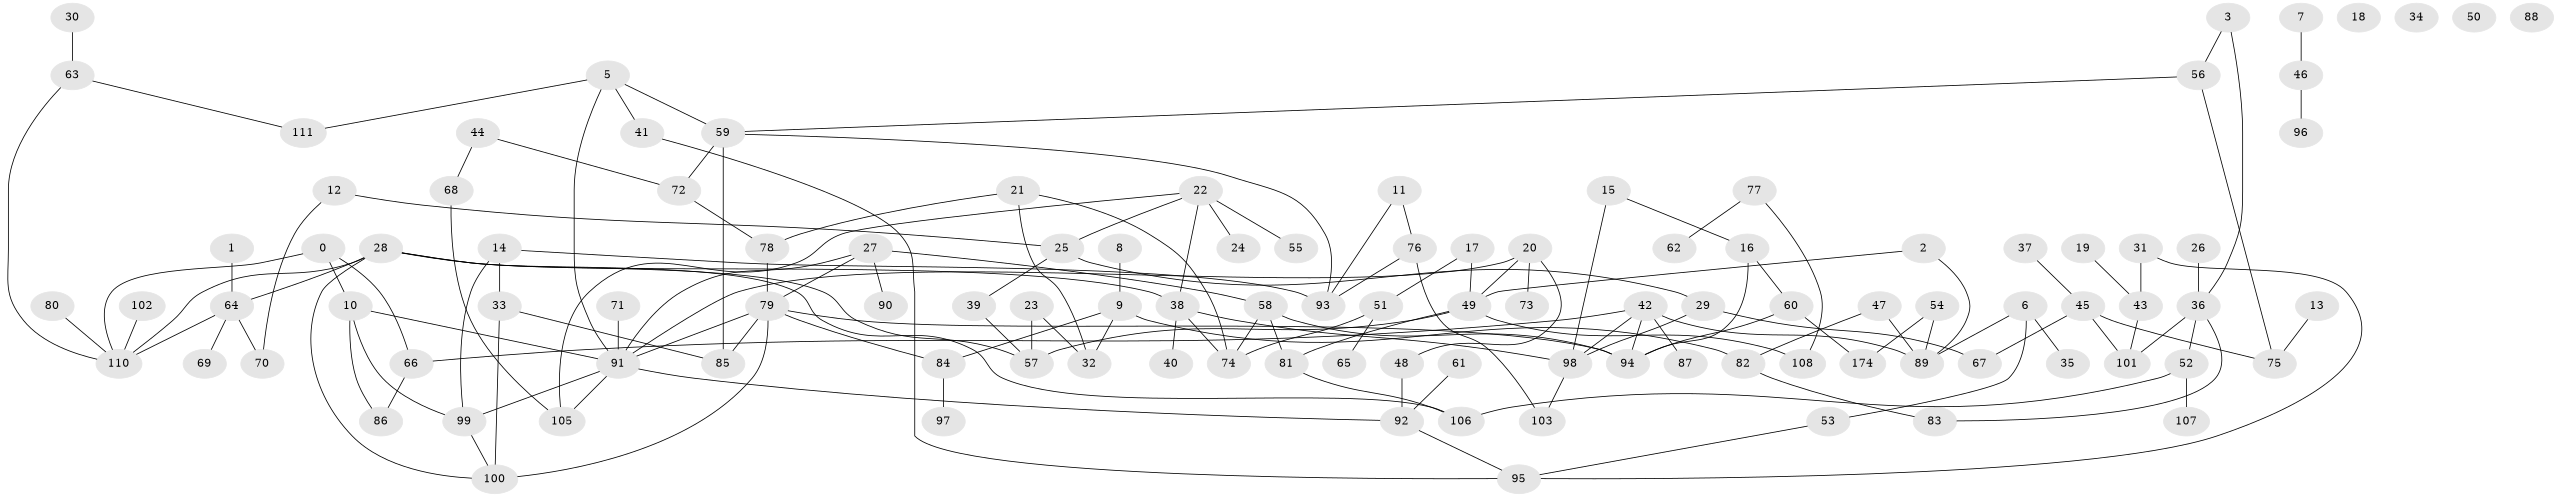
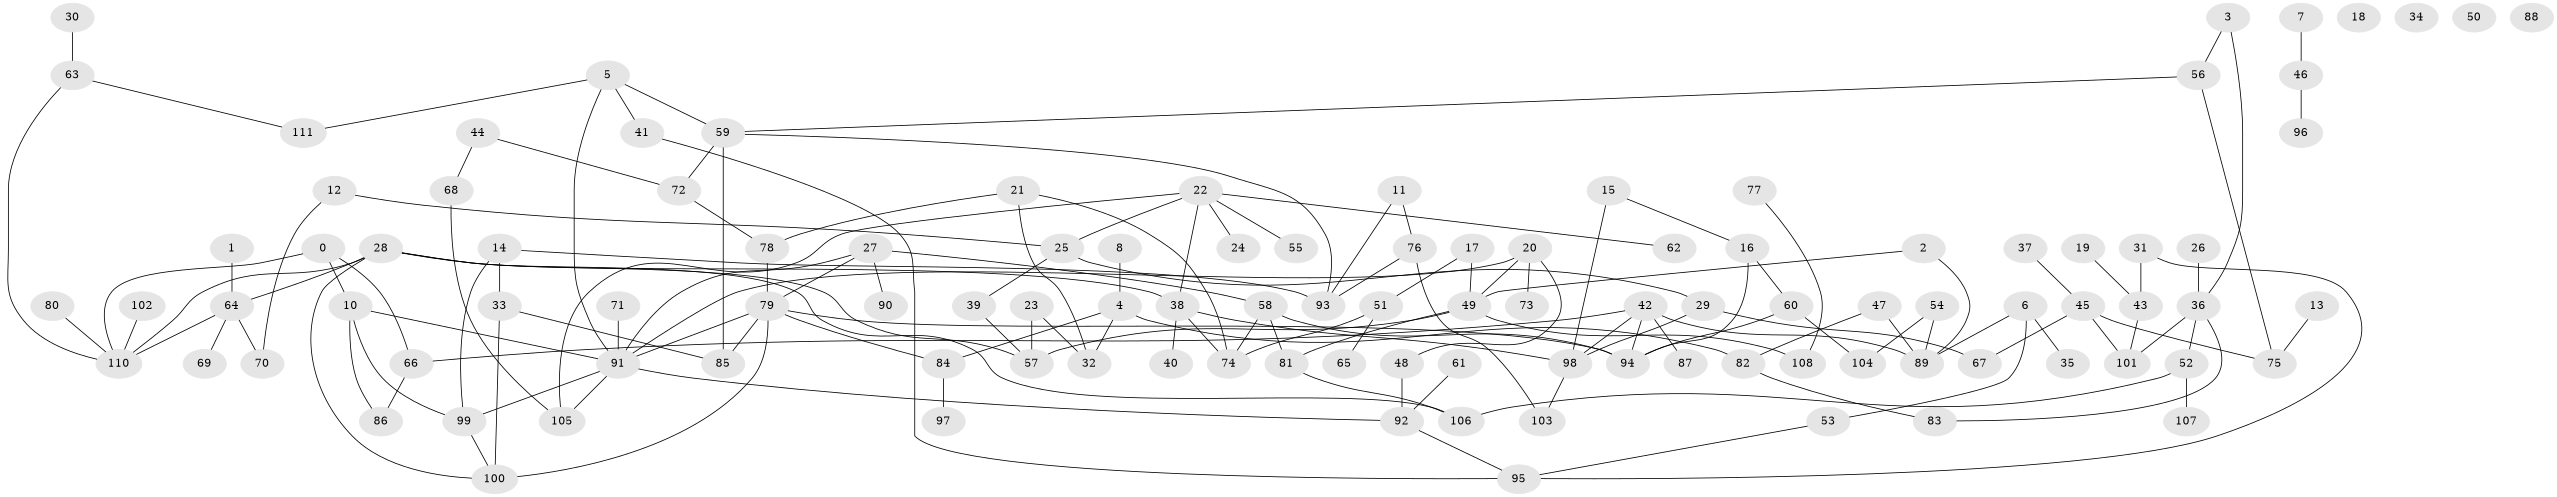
edge "77" -- "62": now "22" -- "62"
node "9": label "9" -> "4"
node "174": label "174" -> "104"
